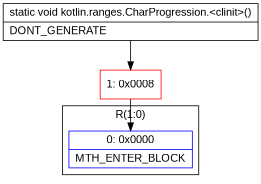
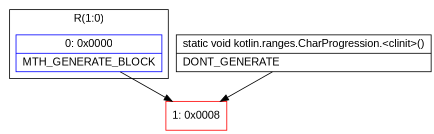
edge "1: 0x0008" -> "0: 0x0000": reversed
node "0: 0x0000": text "MTH_ENTER_BLOCK" -> "MTH_GENERATE_BLOCK"
